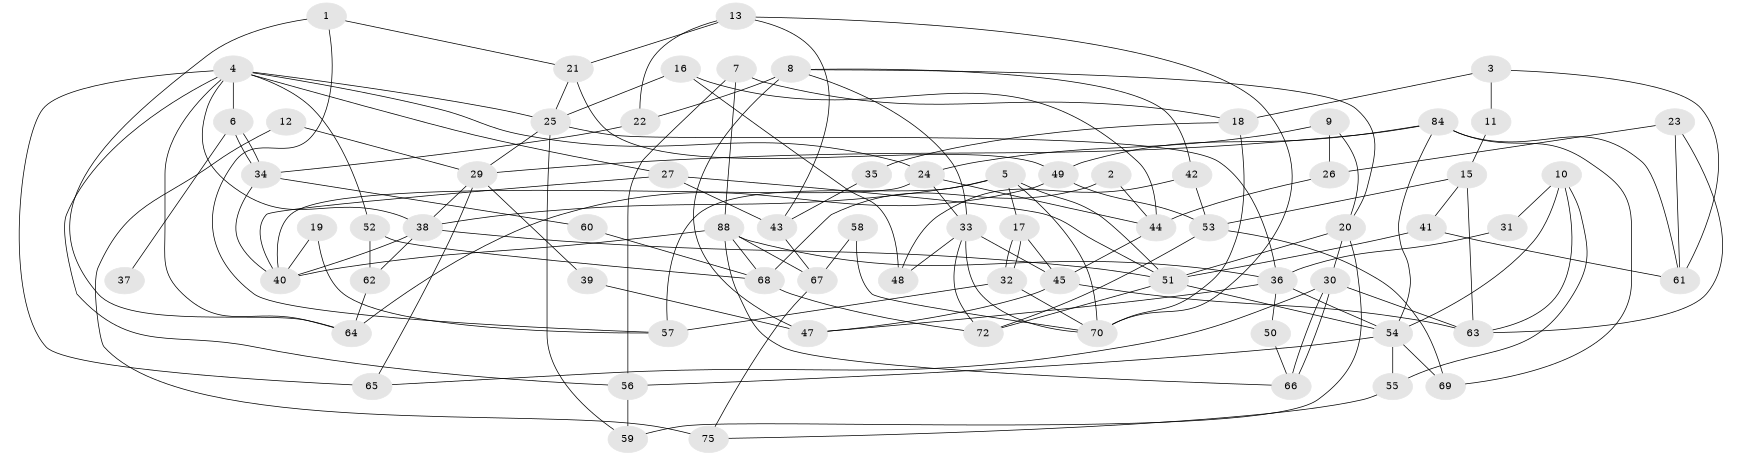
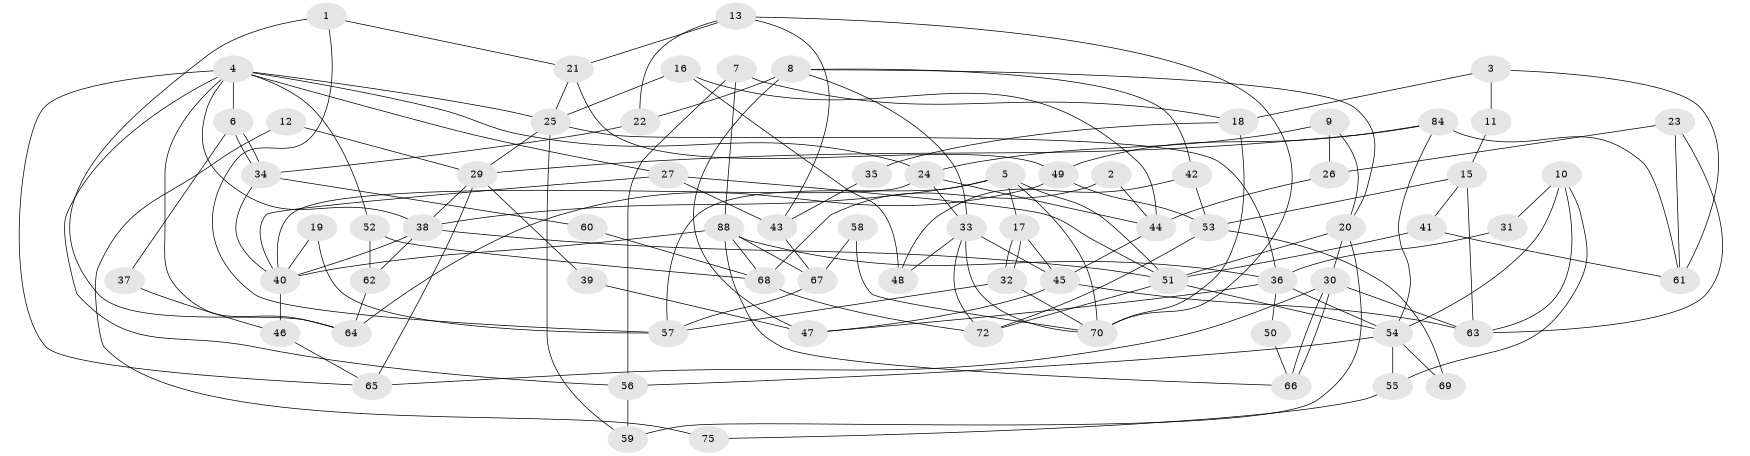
edge "84" -- "69": removed
node "46": added
edge "67" -- "75": now "67" -- "57"
